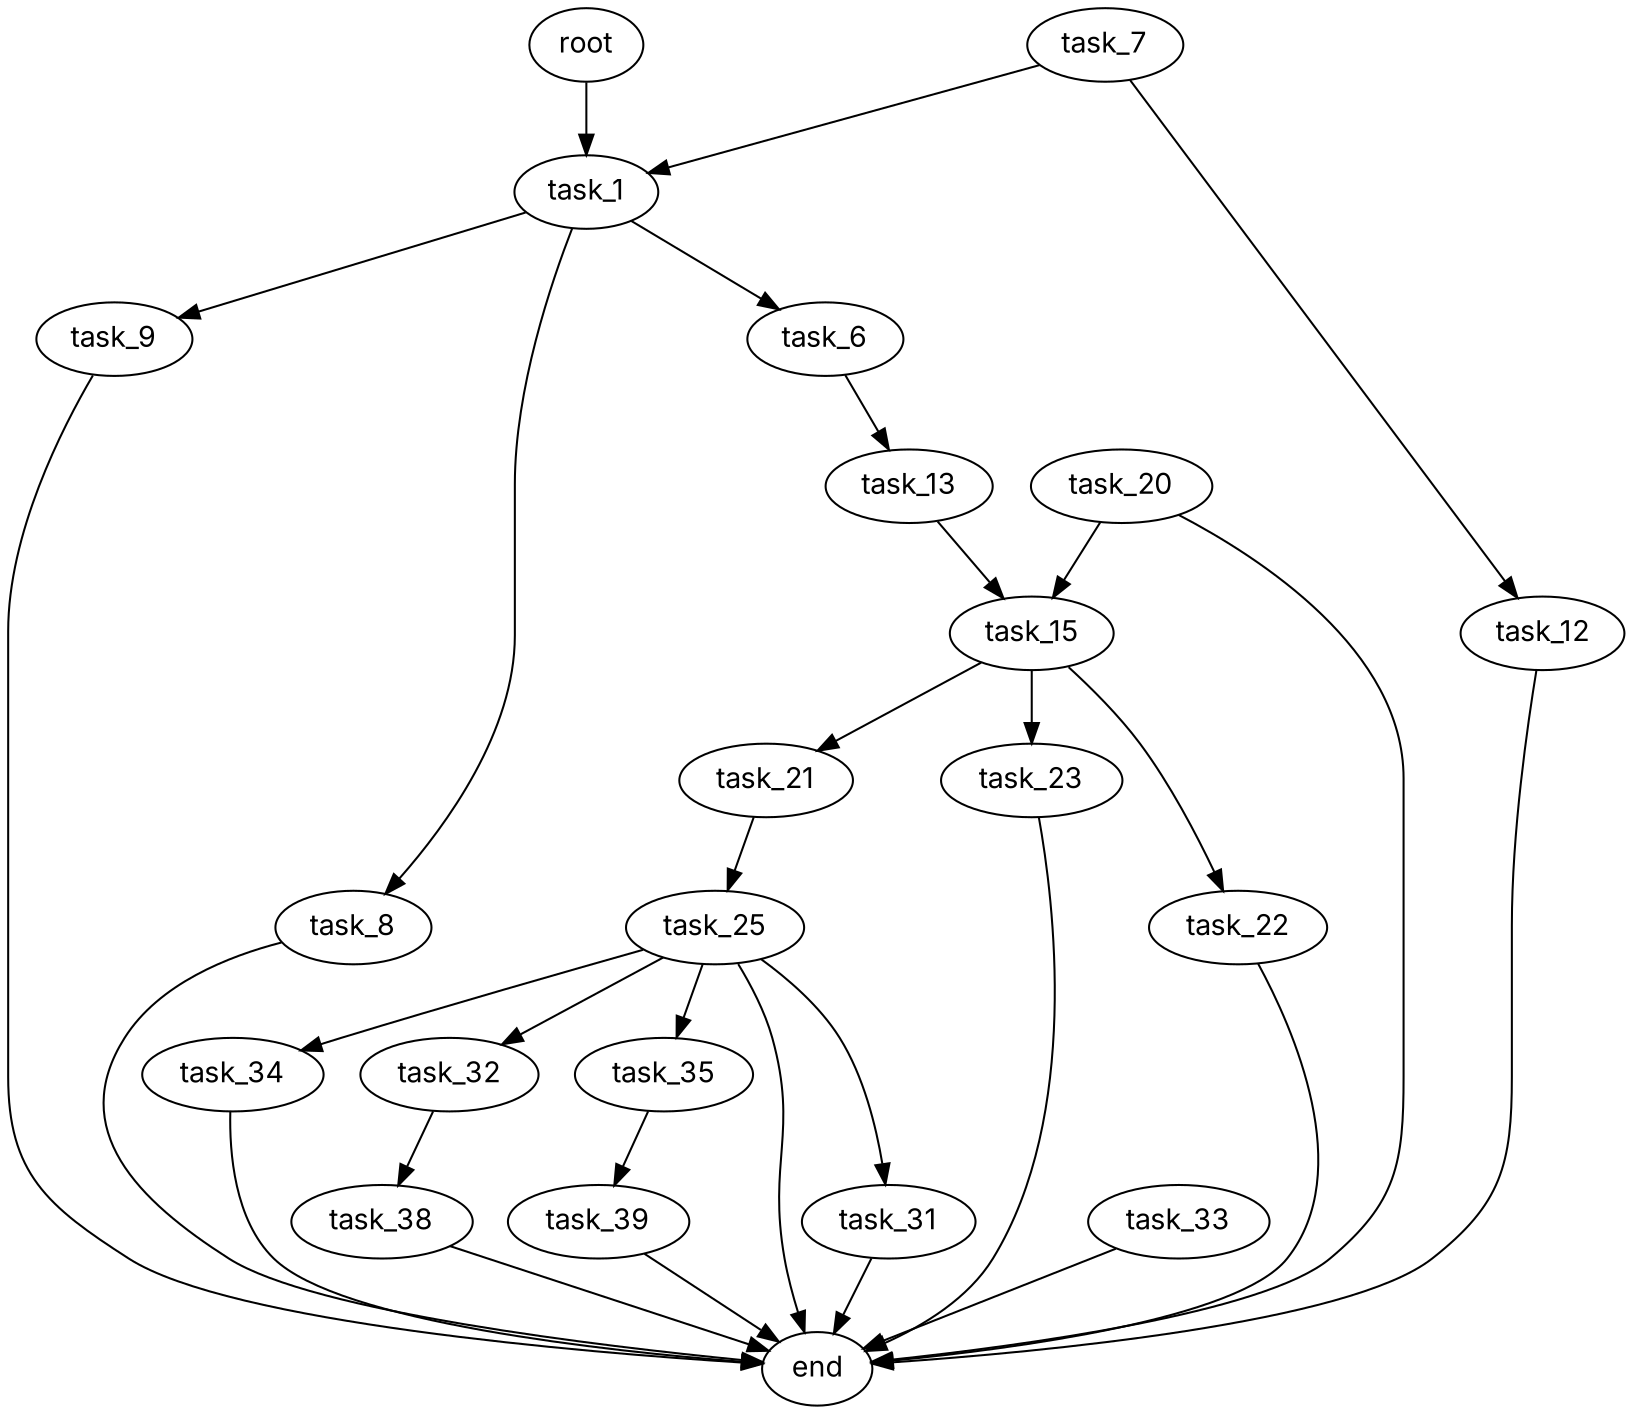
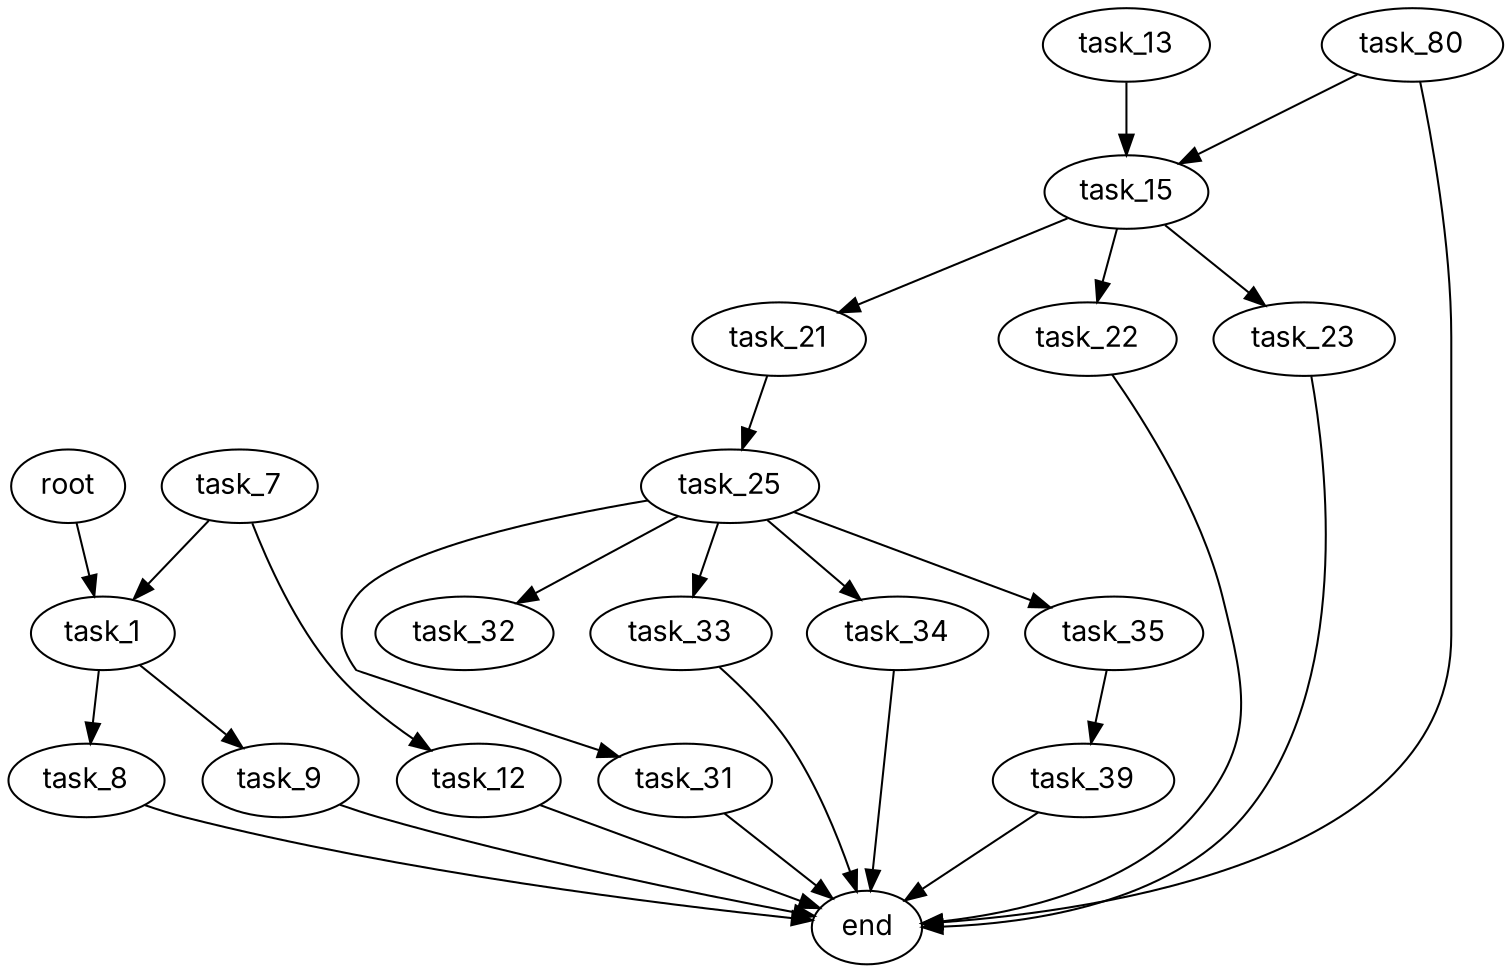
node "task_6": removed
node "task_20": label "task_20" -> "task_80"
edge "task_25" -> "end": now "task_25" -> "task_33"
node "task_38": removed
